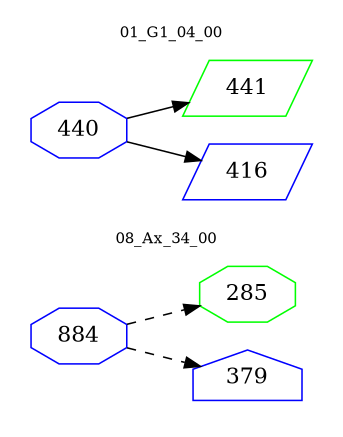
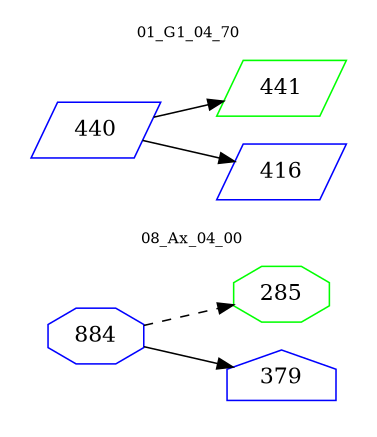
cluster "01_G1_04_00": label "01_G1_04_00" -> "01_G1_04_70"
node "440": shape octagon -> parallelogram
cluster "08_Ax_34_00": label "08_Ax_34_00" -> "08_Ax_04_00"
edge "884" -> "379": style dashed -> solid
